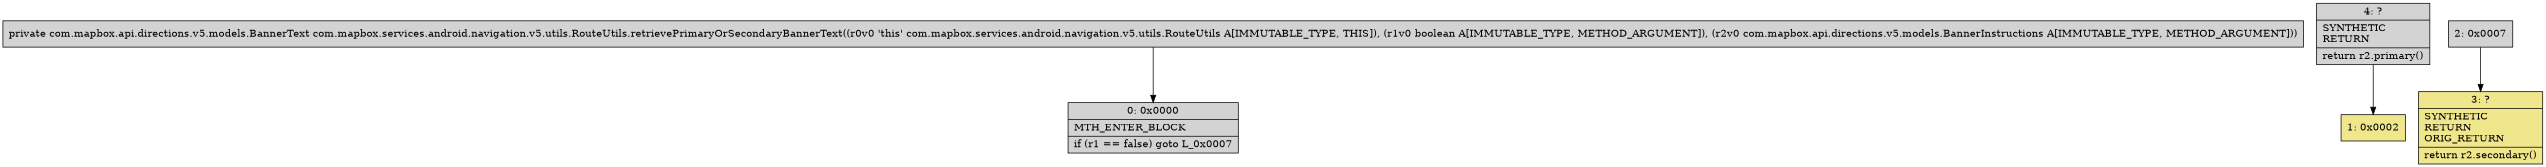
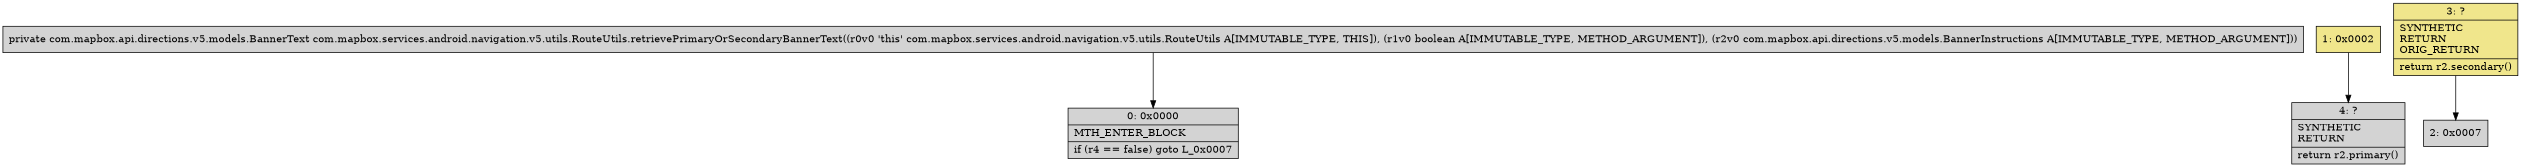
edge "2: 0x0007" -> "3: ?": reversed
edge "4: ?" -> "1: 0x0002": reversed
node "0: 0x0000": text "if (r1 == false) goto L_0x0007" -> "if (r4 == false) goto L_0x0007"
